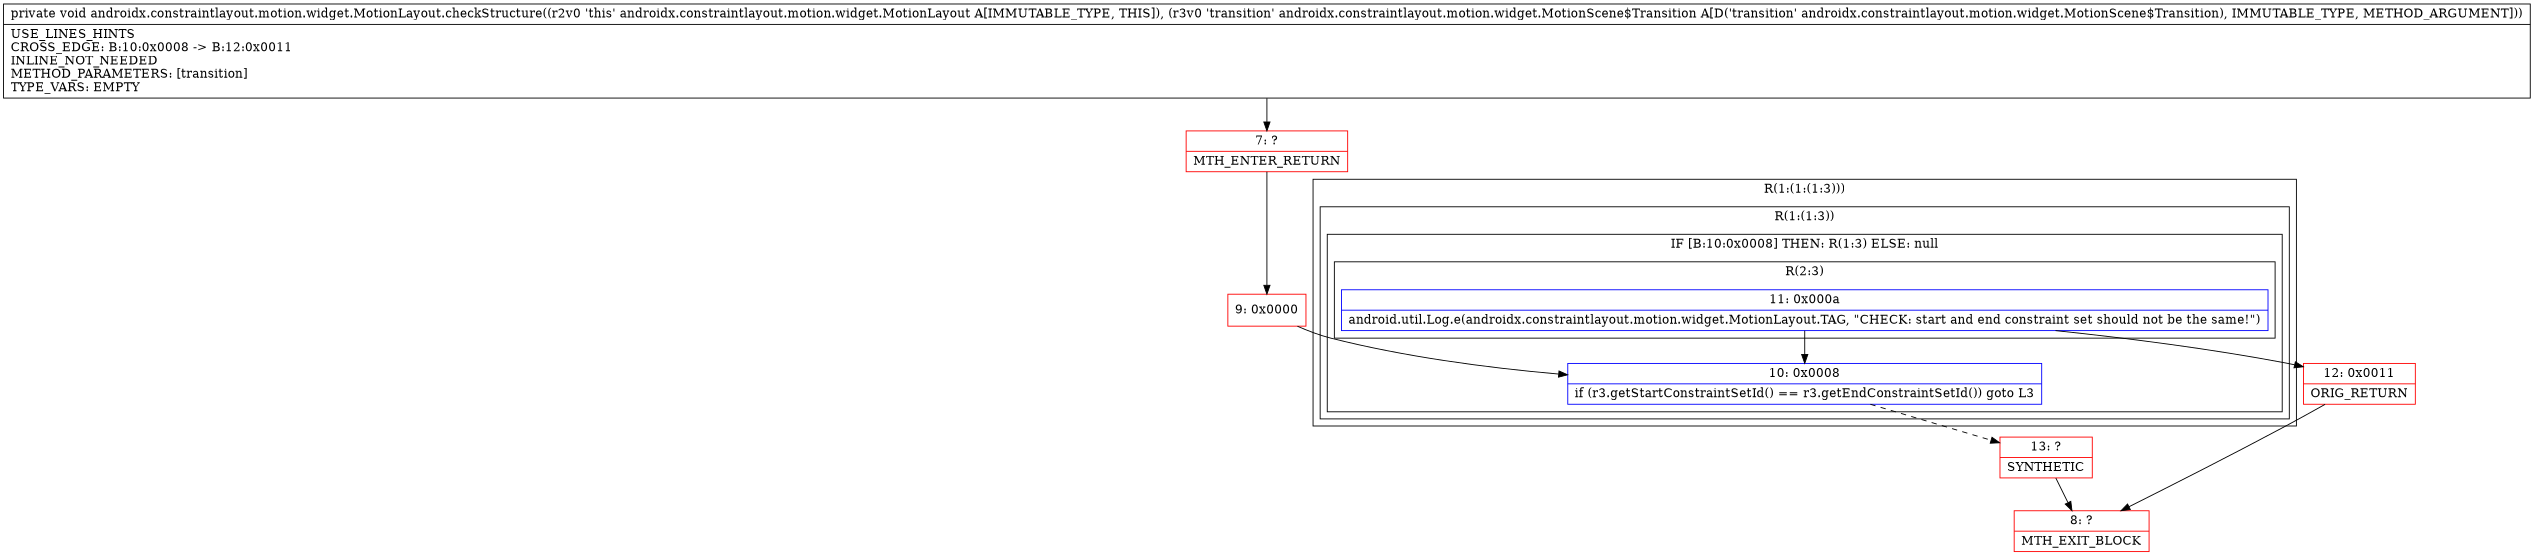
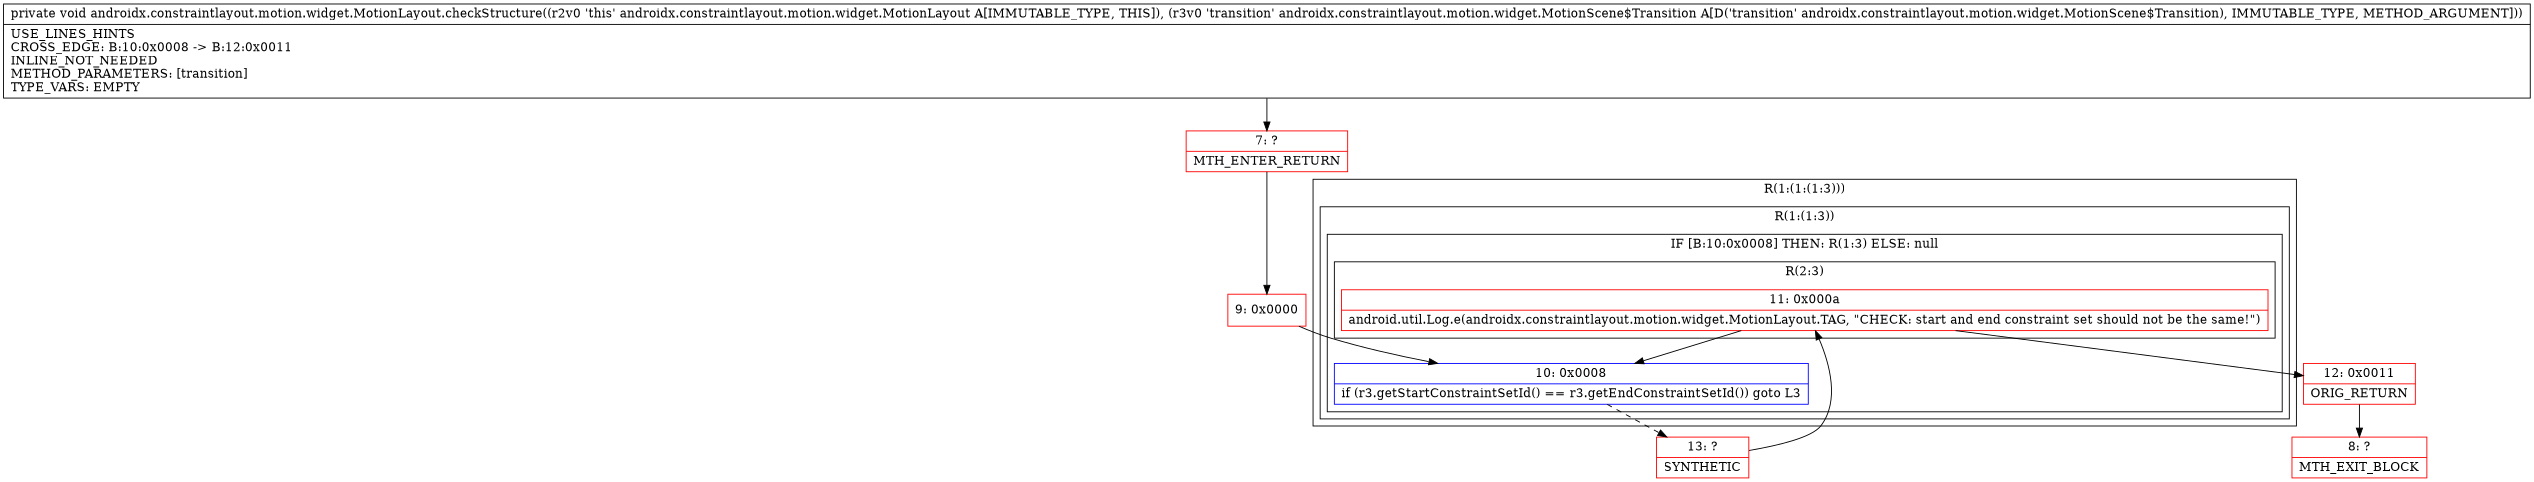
node "11: 0x000a": color blue -> red
edge "13: ?" -> "8: ?": now "13: ?" -> "11: 0x000a"
